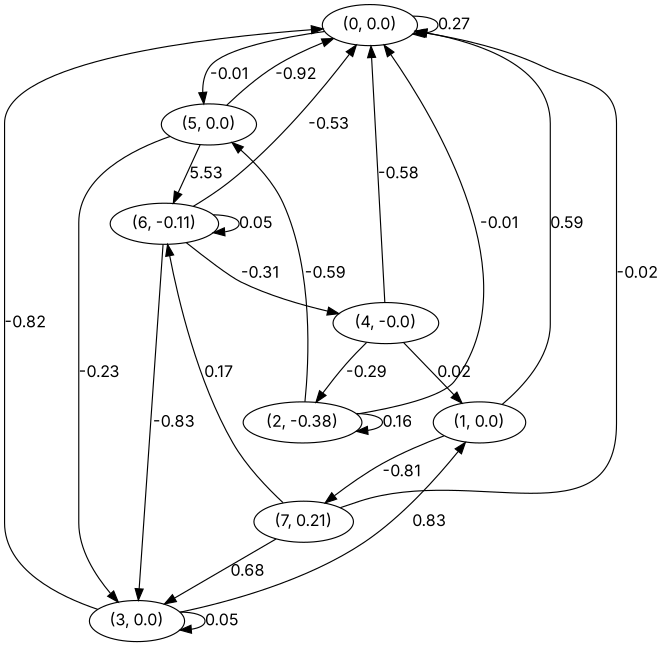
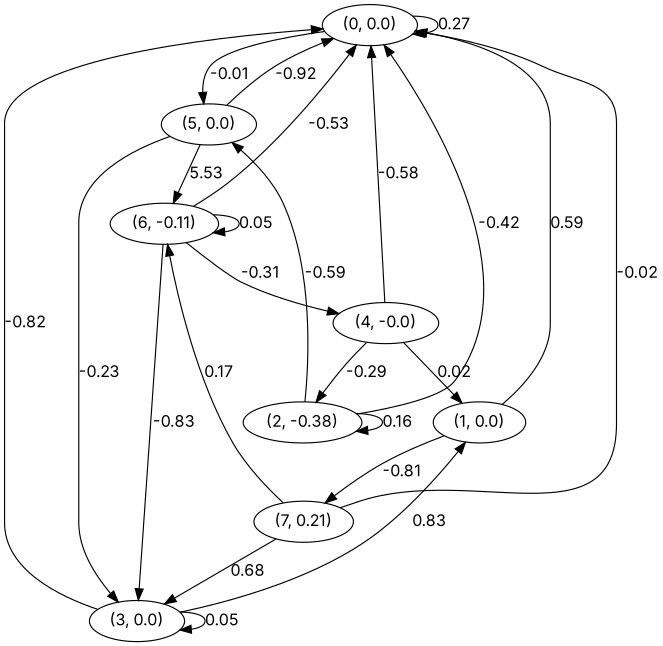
edge "(2, -0.38)" -> "(0, 0.0)": label "-0.01" -> "-0.42"
